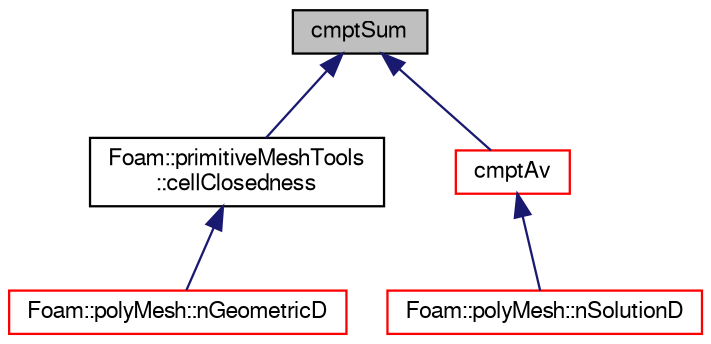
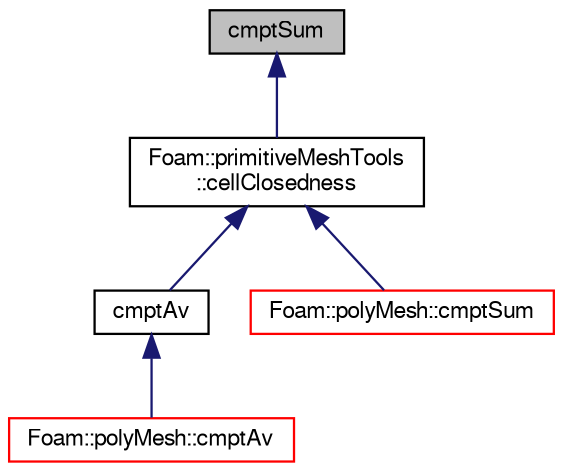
edge "cmptAv" -> "cmptSum": now "cmptAv" -> "Foam::primitiveMeshTools ::cellClosedness"
node "cmptAv": color red -> black
node "Foam::polyMesh::nGeometricD": label "Foam::polyMesh::nGeometricD" -> "Foam::polyMesh::cmptSum"
node "Foam::polyMesh::nSolutionD": label "Foam::polyMesh::nSolutionD" -> "Foam::polyMesh::cmptAv"
